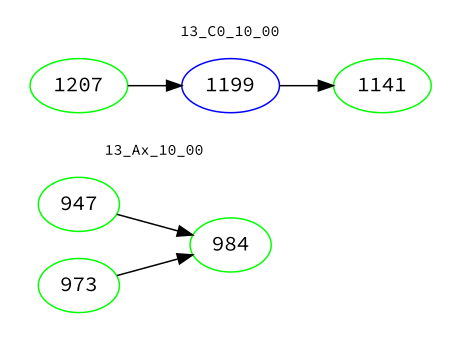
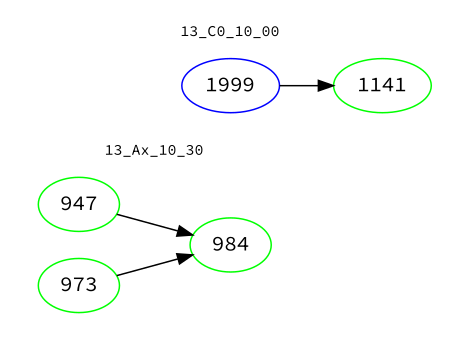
node "1207": removed
node "1199": label "1199" -> "1999"
cluster "13_Ax_10_00": label "13_Ax_10_00" -> "13_Ax_10_30"
